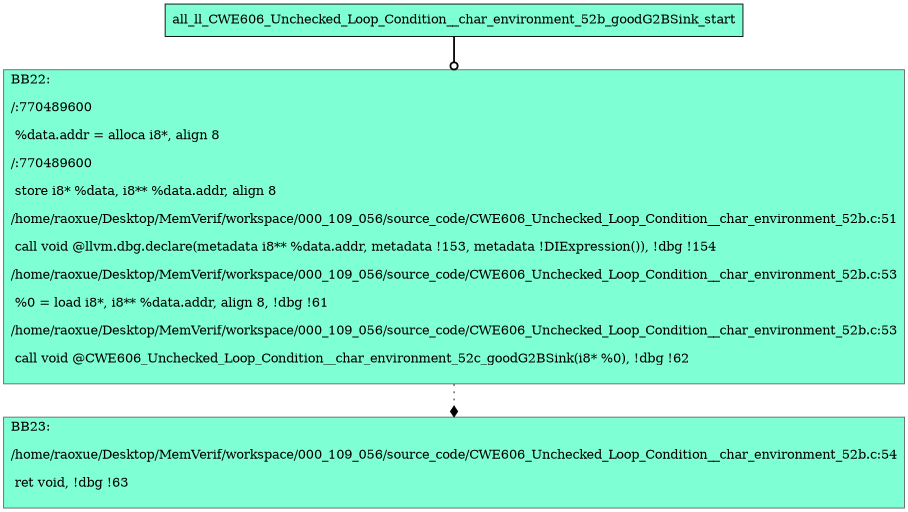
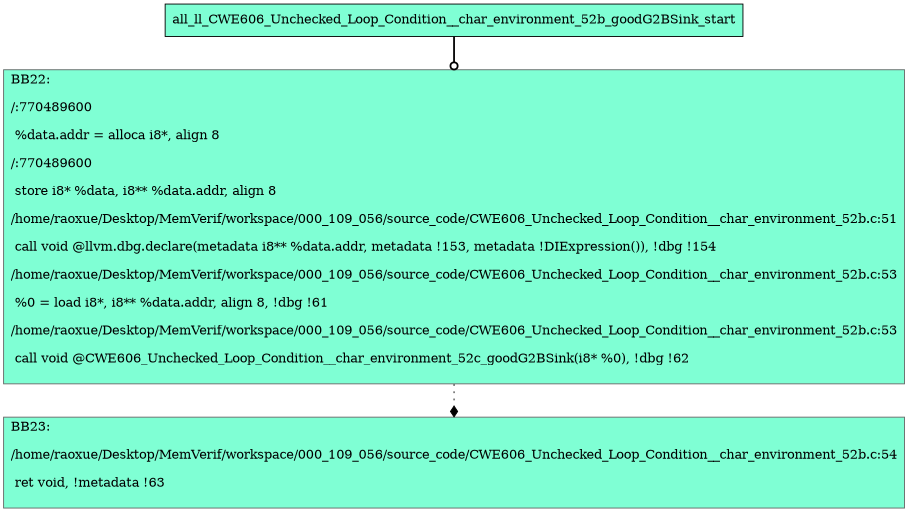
node "BB23:": text "ret void, !dbg !63" -> "ret void, !metadata !63"
